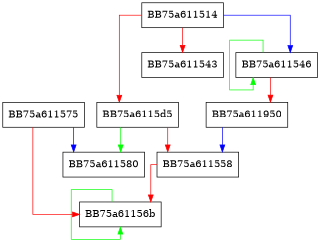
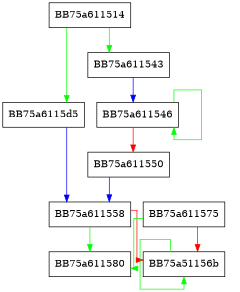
edge "BB75a611514" -> "BB75a611546": now "BB75a611543" -> "BB75a611546"
edge "BB75a611514" -> "BB75a611543": color red -> green
edge "BB75a611514" -> "BB75a6115d5": color red -> green
node "BB75a611950": label "BB75a611950" -> "BB75a611550"
edge "BB75a611575" -> "BB75a611580": color blue -> green
edge "BB75a6115d5" -> "BB75a611580": now "BB75a611558" -> "BB75a611580"
edge "BB75a6115d5" -> "BB75a611558": color red -> blue
node "BB75a61156b": label "BB75a61156b" -> "BB75a51156b"
